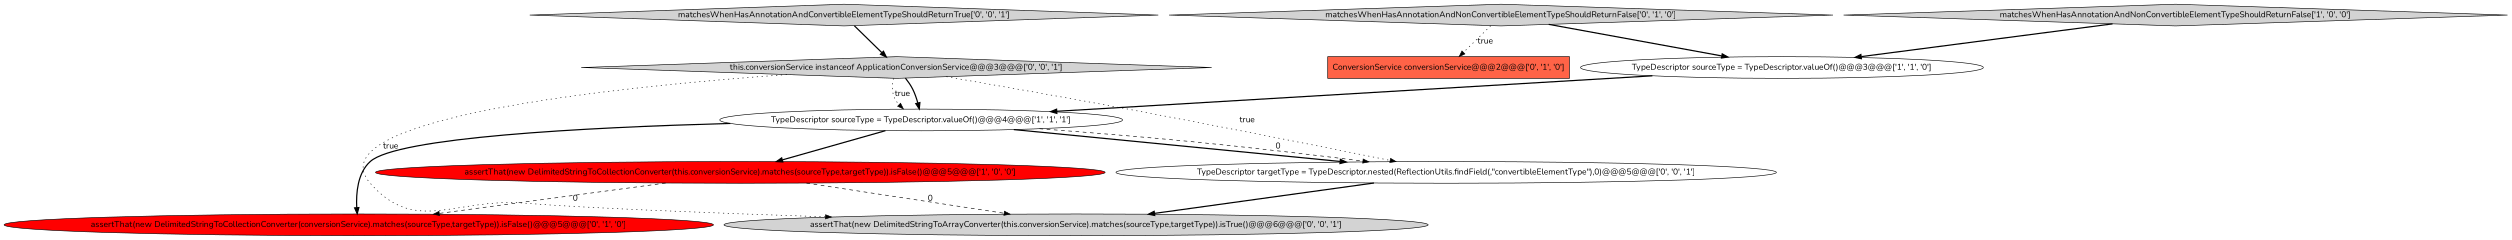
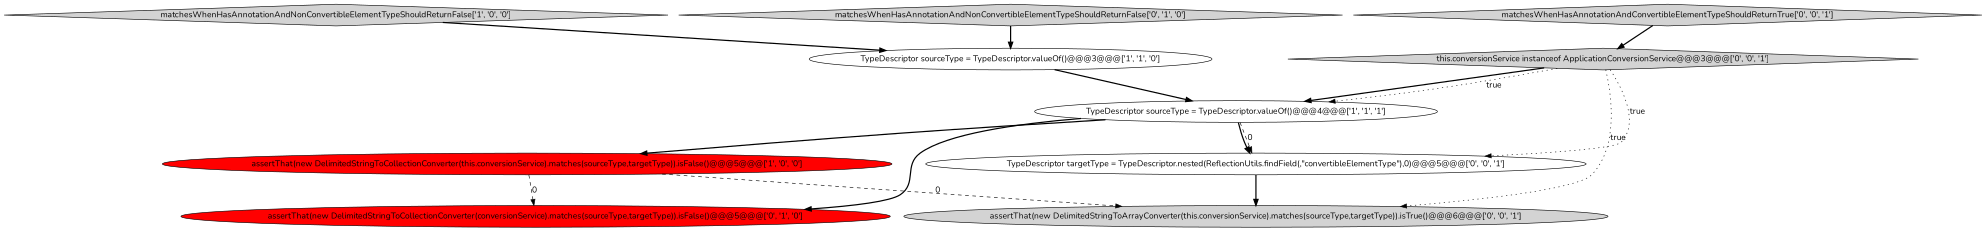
node "ConversionService conversionService@@@2@@@['0', '1', '0']": removed
